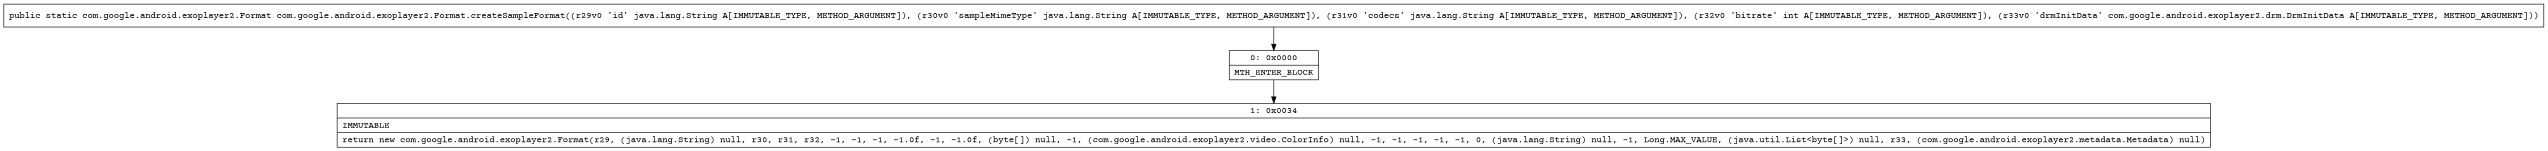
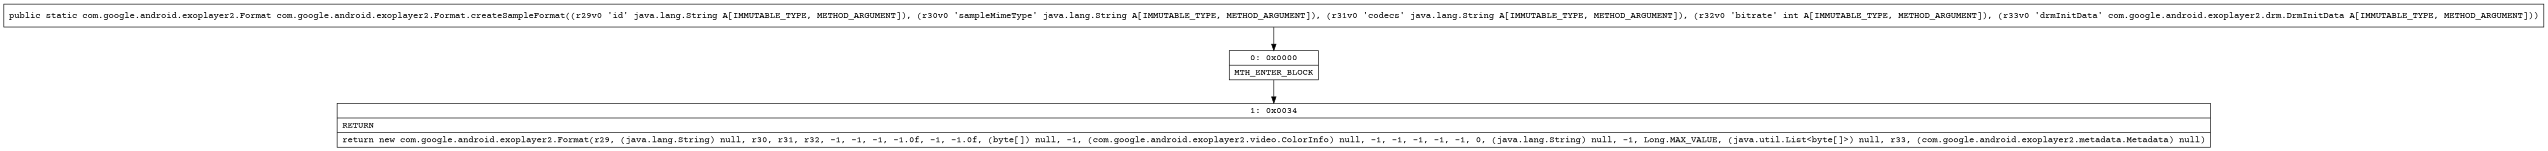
node "1: 0x0034": text "IMMUTABLE" -> "RETURN"
